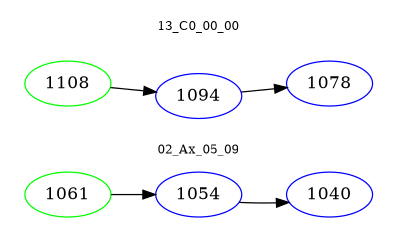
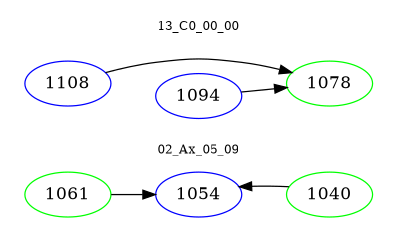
node "1108": color green -> blue
node "1078": color blue -> green
edge "1108" -> "1094": now "1108" -> "1078"
node "1040": color blue -> green
edge "1054" -> "1040": reversed
